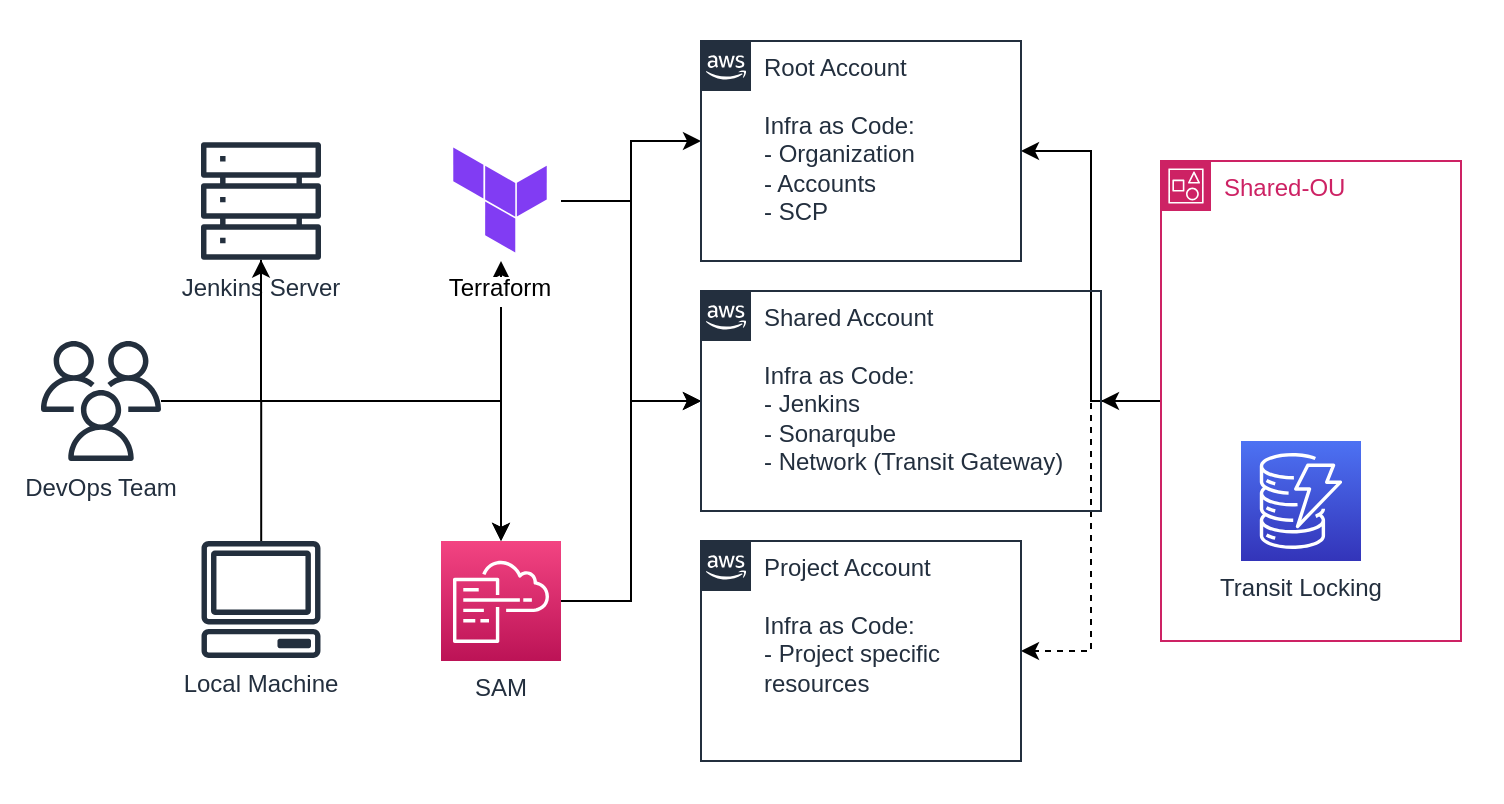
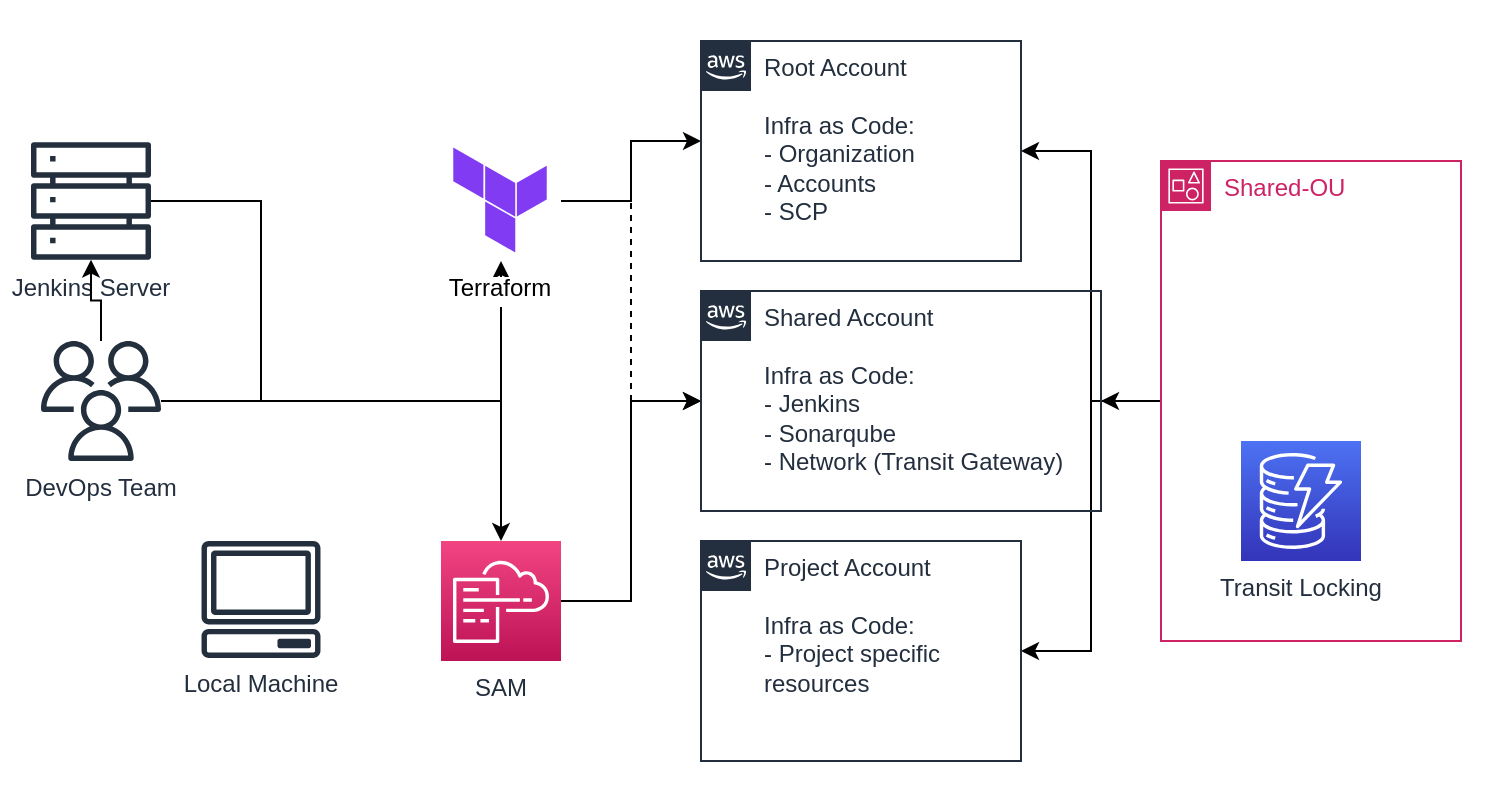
node "Jenkins Server": moved (261, 201) -> (91, 201)
edge "Terraform" -> "Shared Account Infra as Code: - Jenkins - Sonarqube - Network (Transit Gateway)": style solid -> dashed
edge "Local Machine" -> "SAM": removed
edge "Shared-OU" -> "Project Account Infra as Code: - Project specific resources": style dashed -> solid
